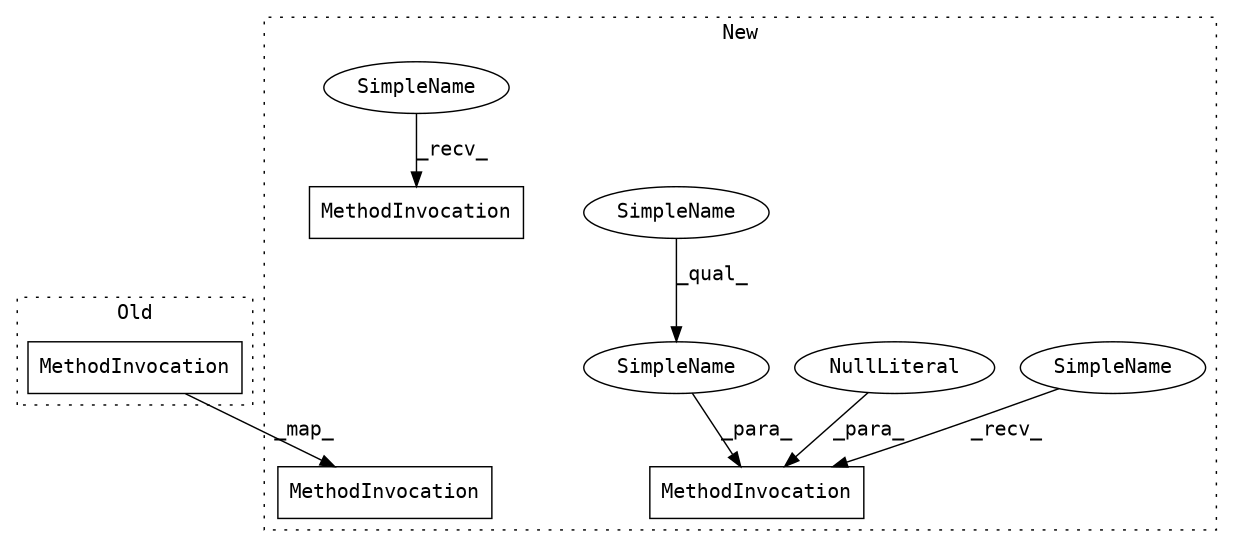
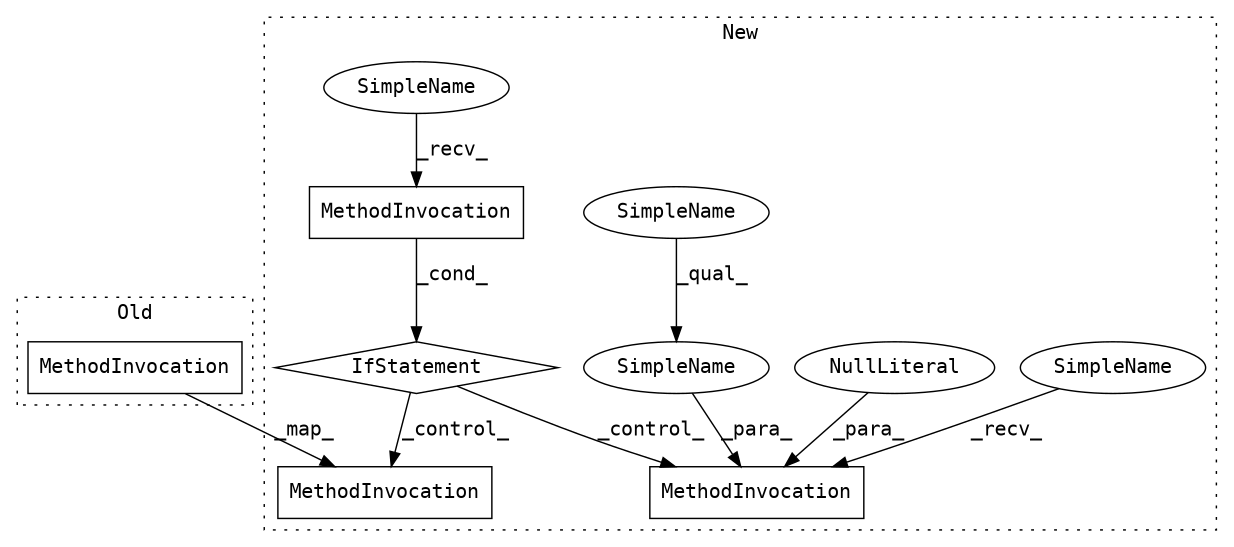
node "IfStatement": added
